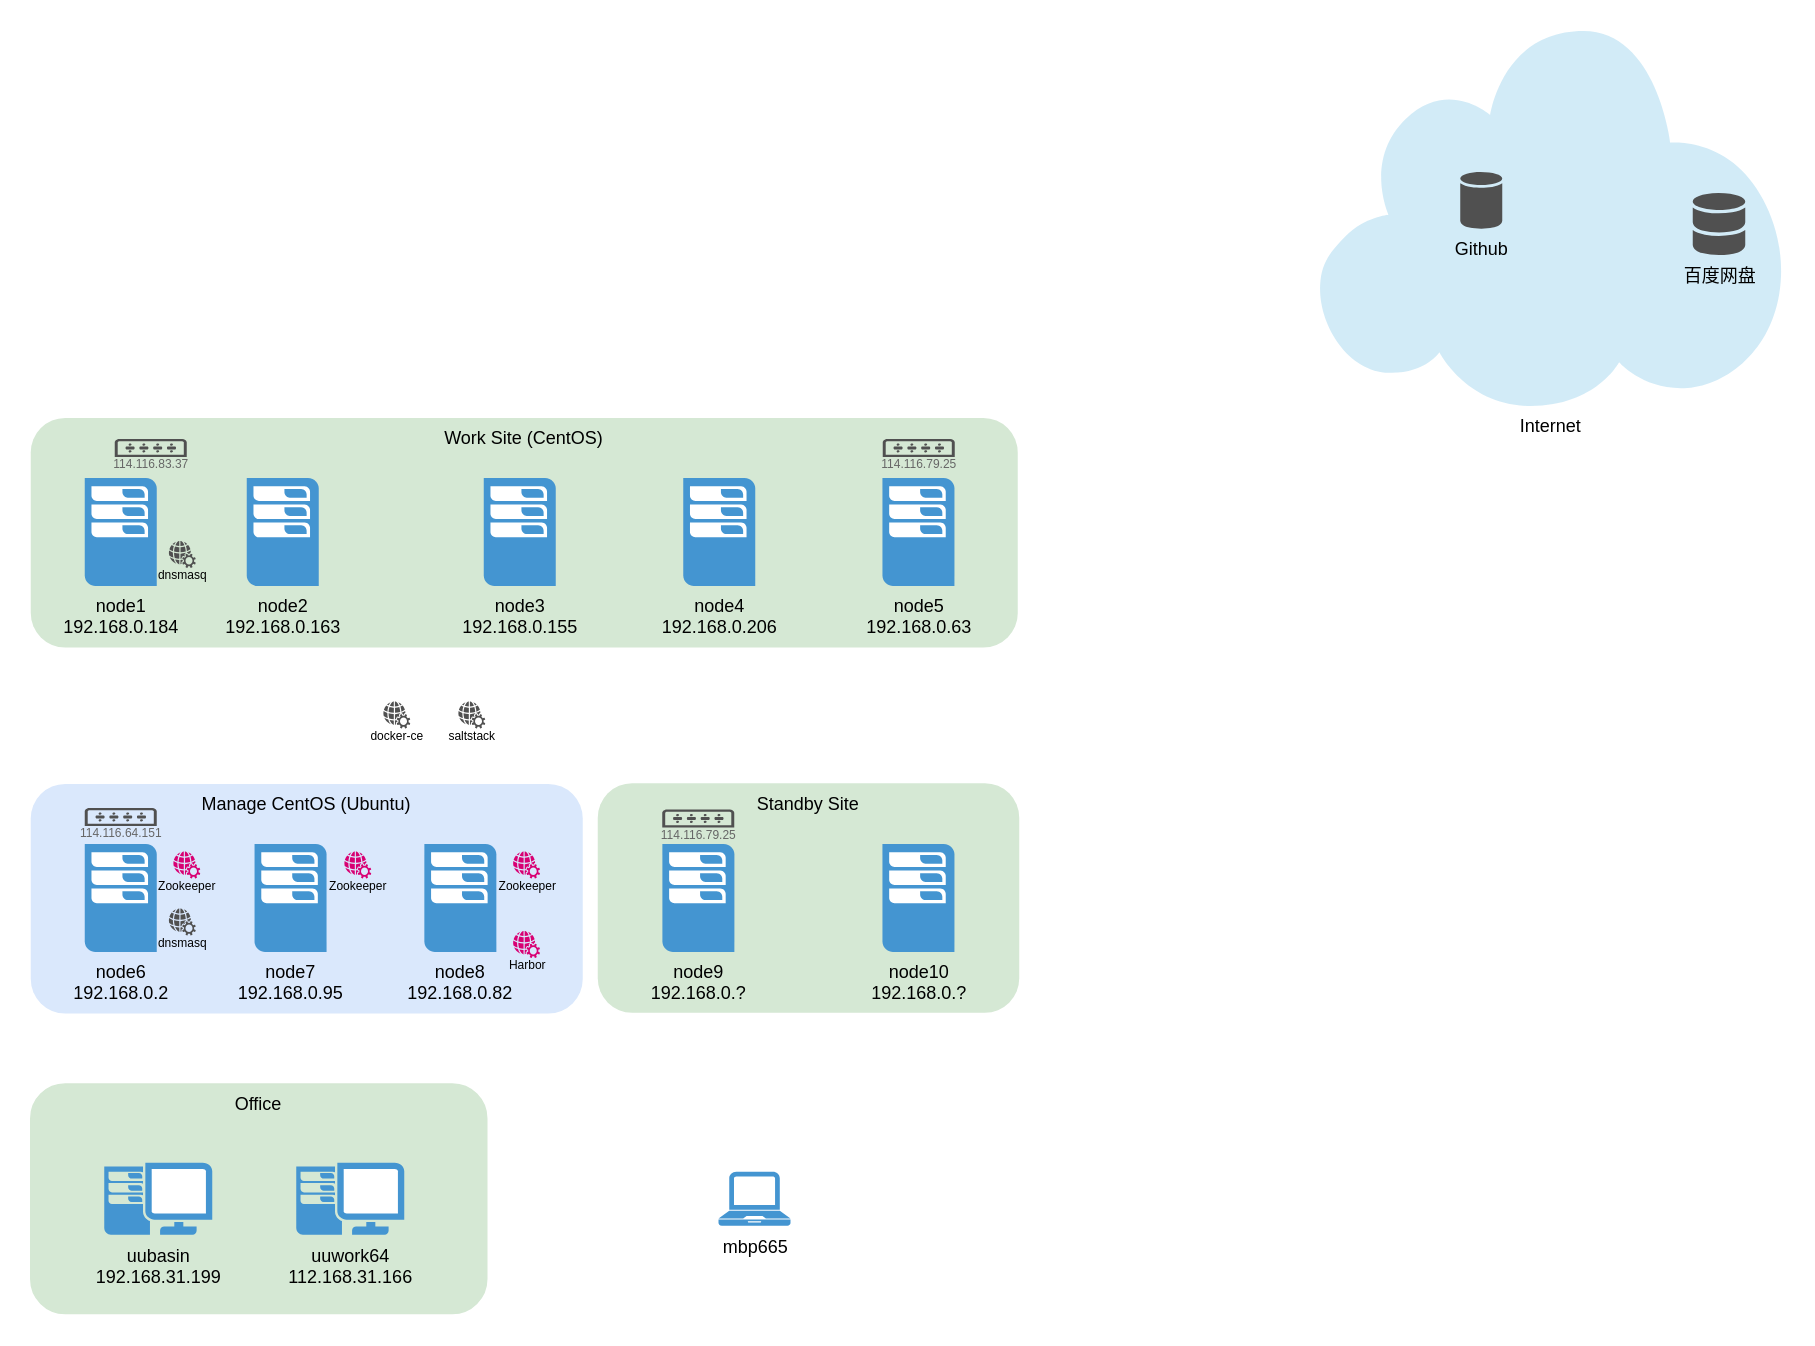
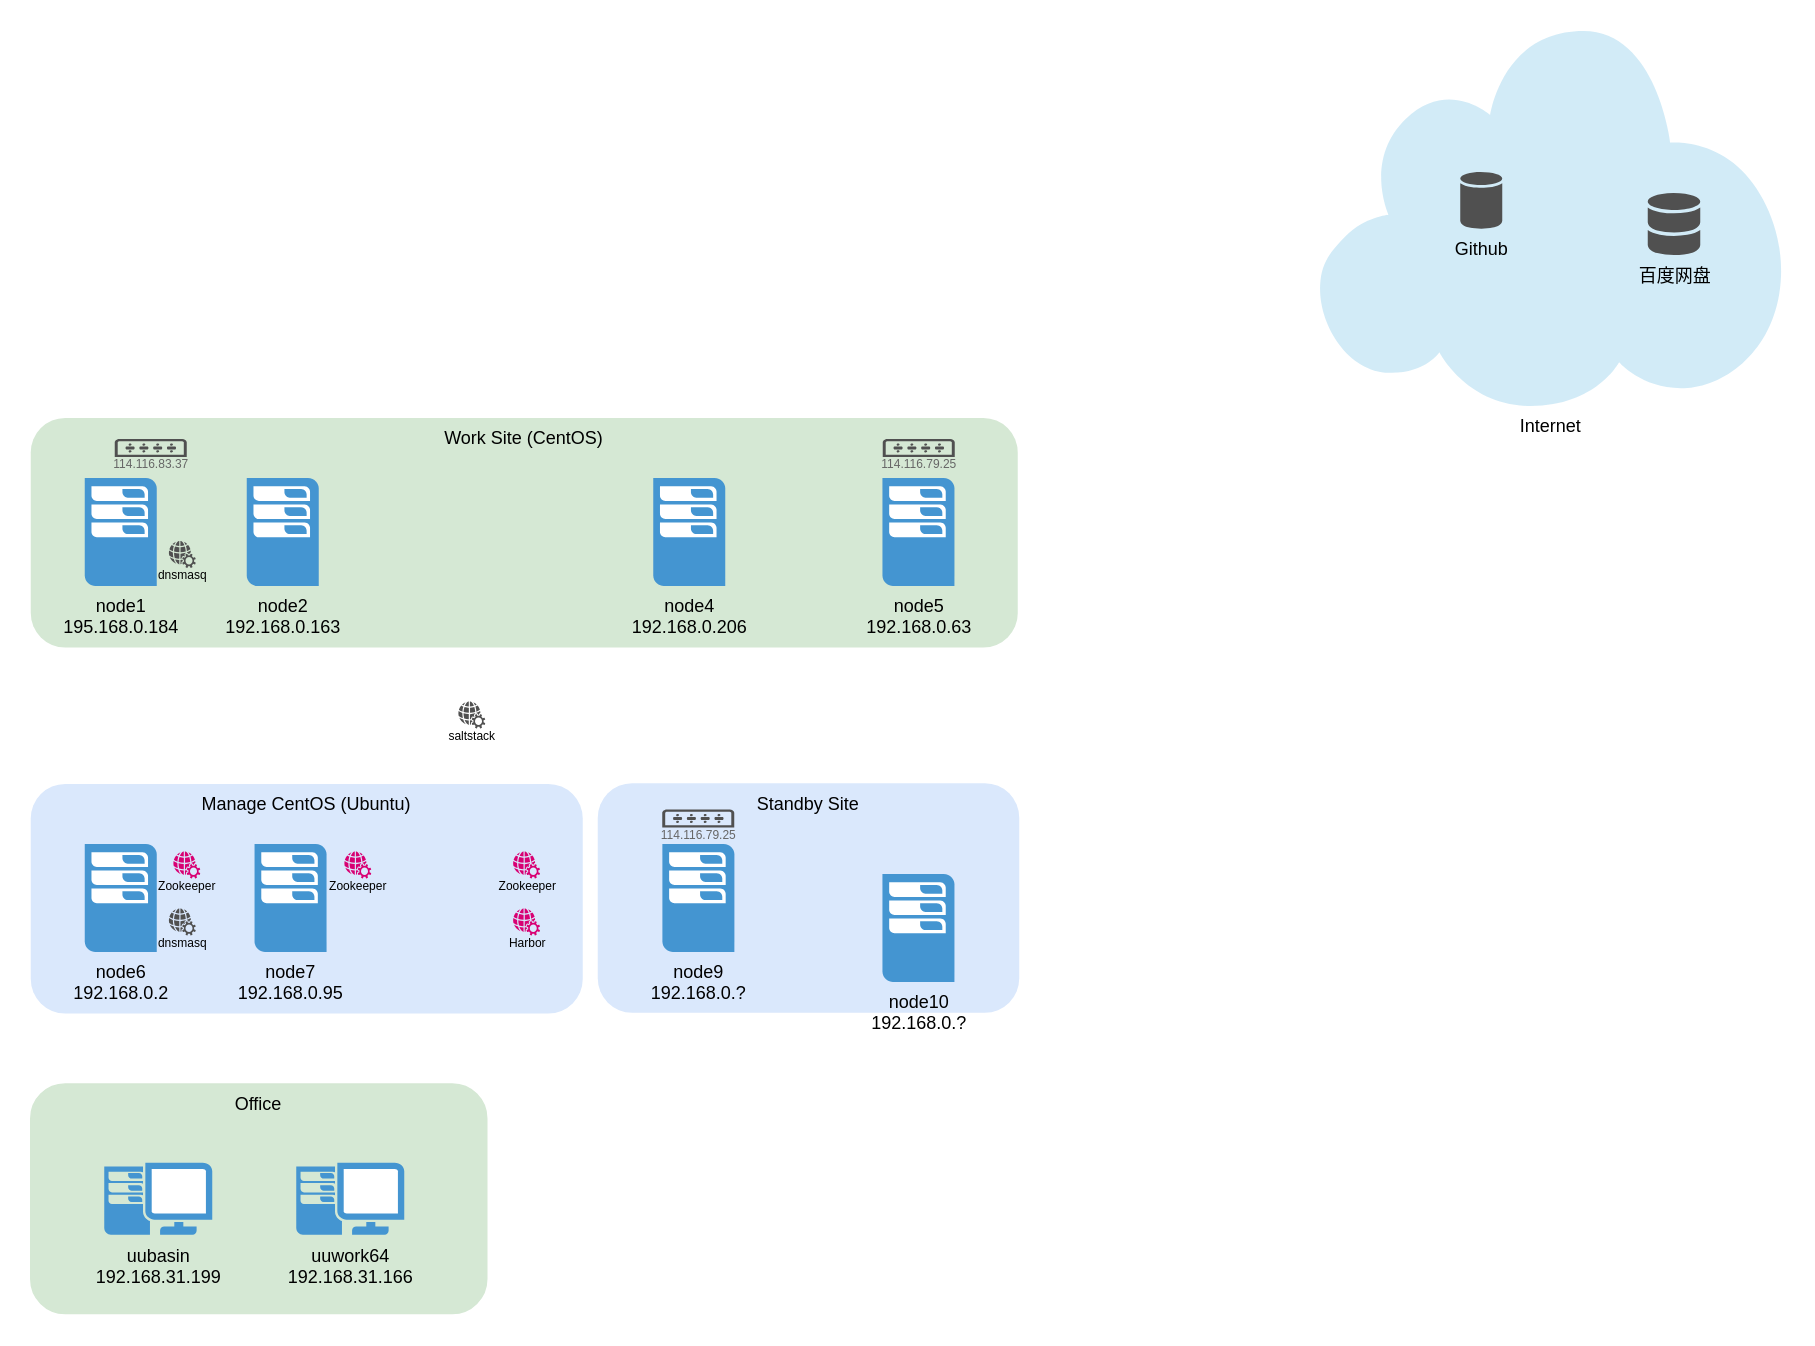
node "百度网盘": moved (1719, 224) -> (1674, 224)
node "node3 192.168.0.155": removed
node "node4 192.168.0.206": moved (719, 532) -> (689, 532)
node "node1 192.168.0.184": label "node1 192.168.0.184" -> "node1 195.168.0.184"
node "docker-ce": removed
node "114.116.64.151": removed
node "node8 192.168.0.82": removed
node "Standby Site": fillcolor #d5e8d4 -> #dae8fc
node "node10 192.168.0.?": moved (918, 898) -> (918, 928)
node "Harbor": moved (527, 944) -> (527, 922)
node "mbp665": removed
node "uuwork64 112.168.31.166": label "uuwork64 112.168.31.166" -> "uuwork64 192.168.31.166"
